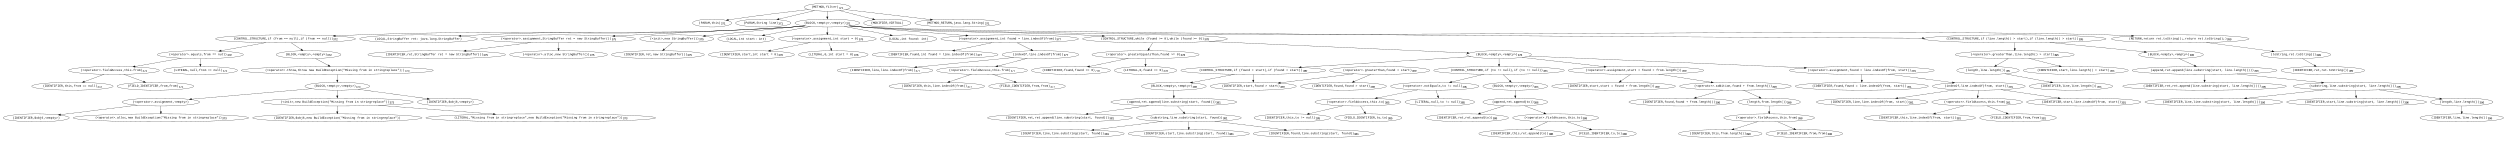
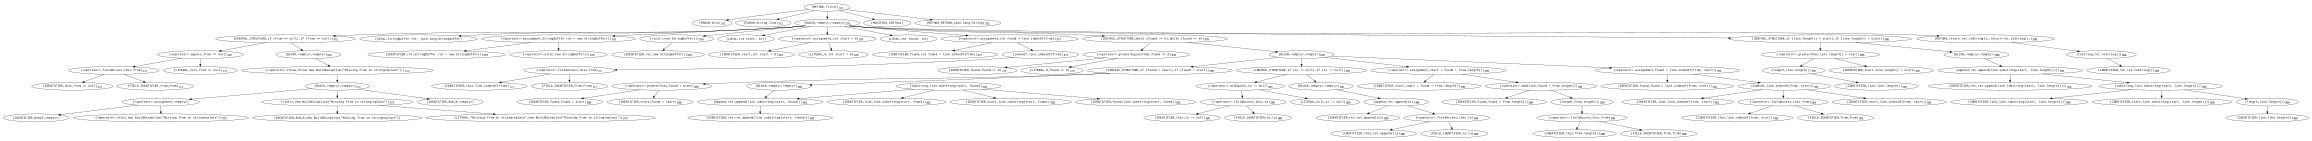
node "(IDENTIFIER,line,line.indexOf(from))": removed
edge "(CONTROL_STRUCTURE,if (found > start),if (found > start))" -> "(IDENTIFIER,start,found > start)": now "(CONTROL_STRUCTURE,if (found > start),if (found > start))" -> "(<operator>.greaterThan,found > start)"
edge "(append,ret.append(line.substring(start, found)))" -> "(substring,line.substring(start, found))": reversed
